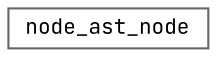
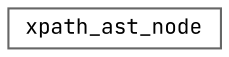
node "node_ast_node": label "node_ast_node" -> "xpath_ast_node"
